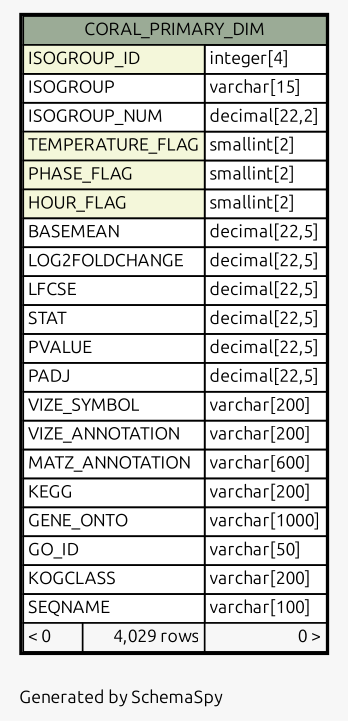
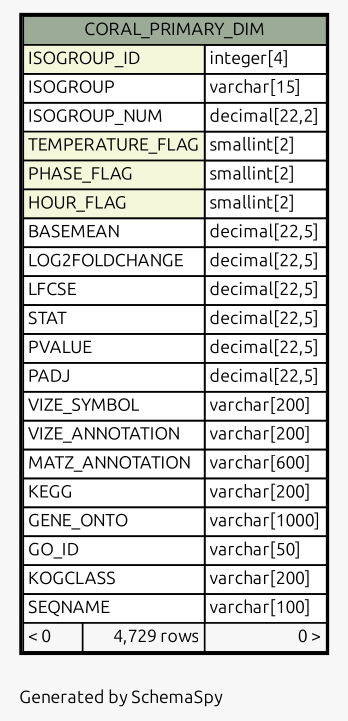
node "CORAL_PRIMARY_DIM": text "4,029 rows" -> "4,729 rows"
